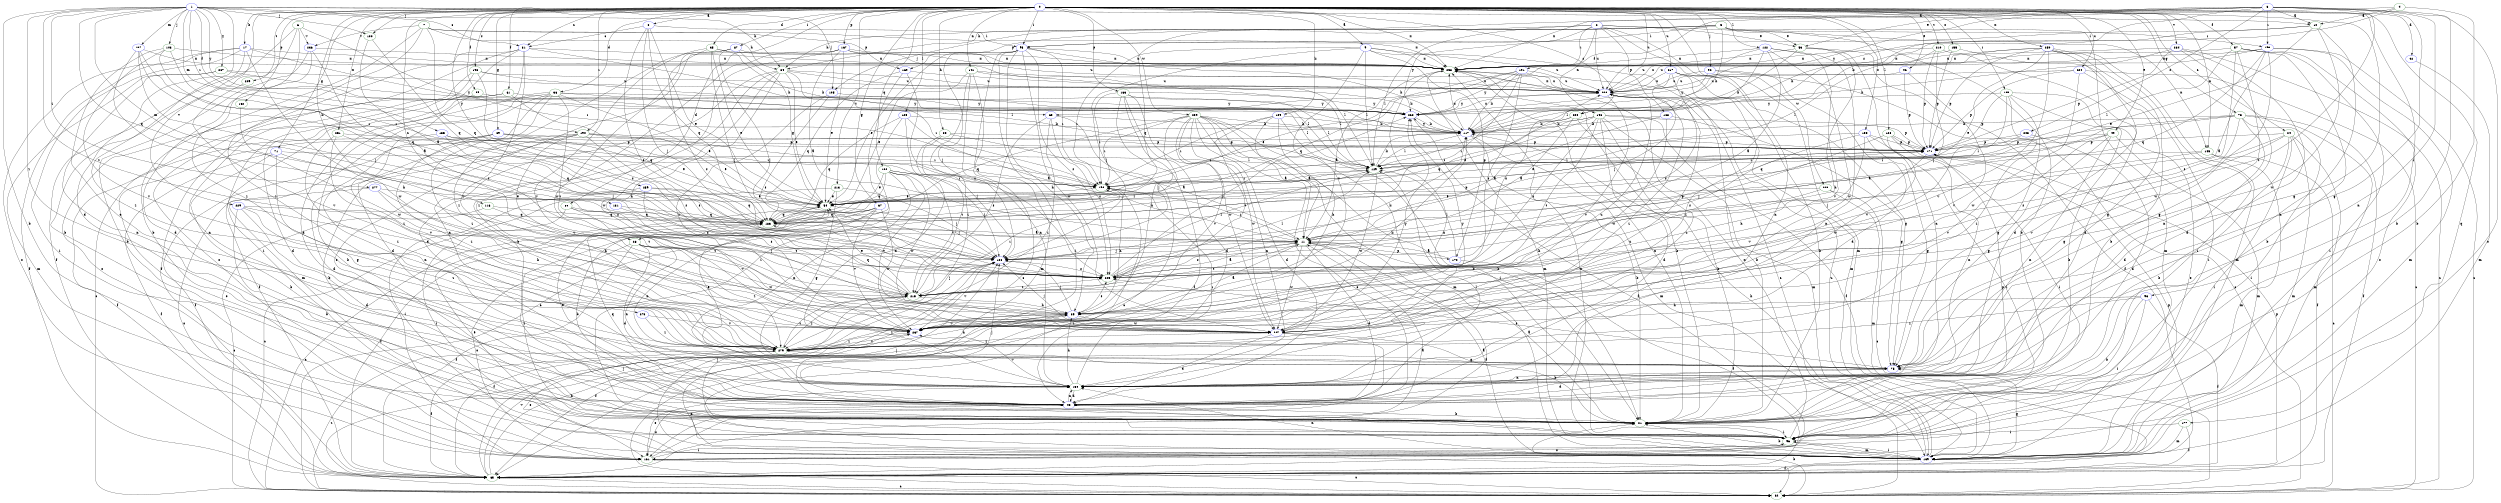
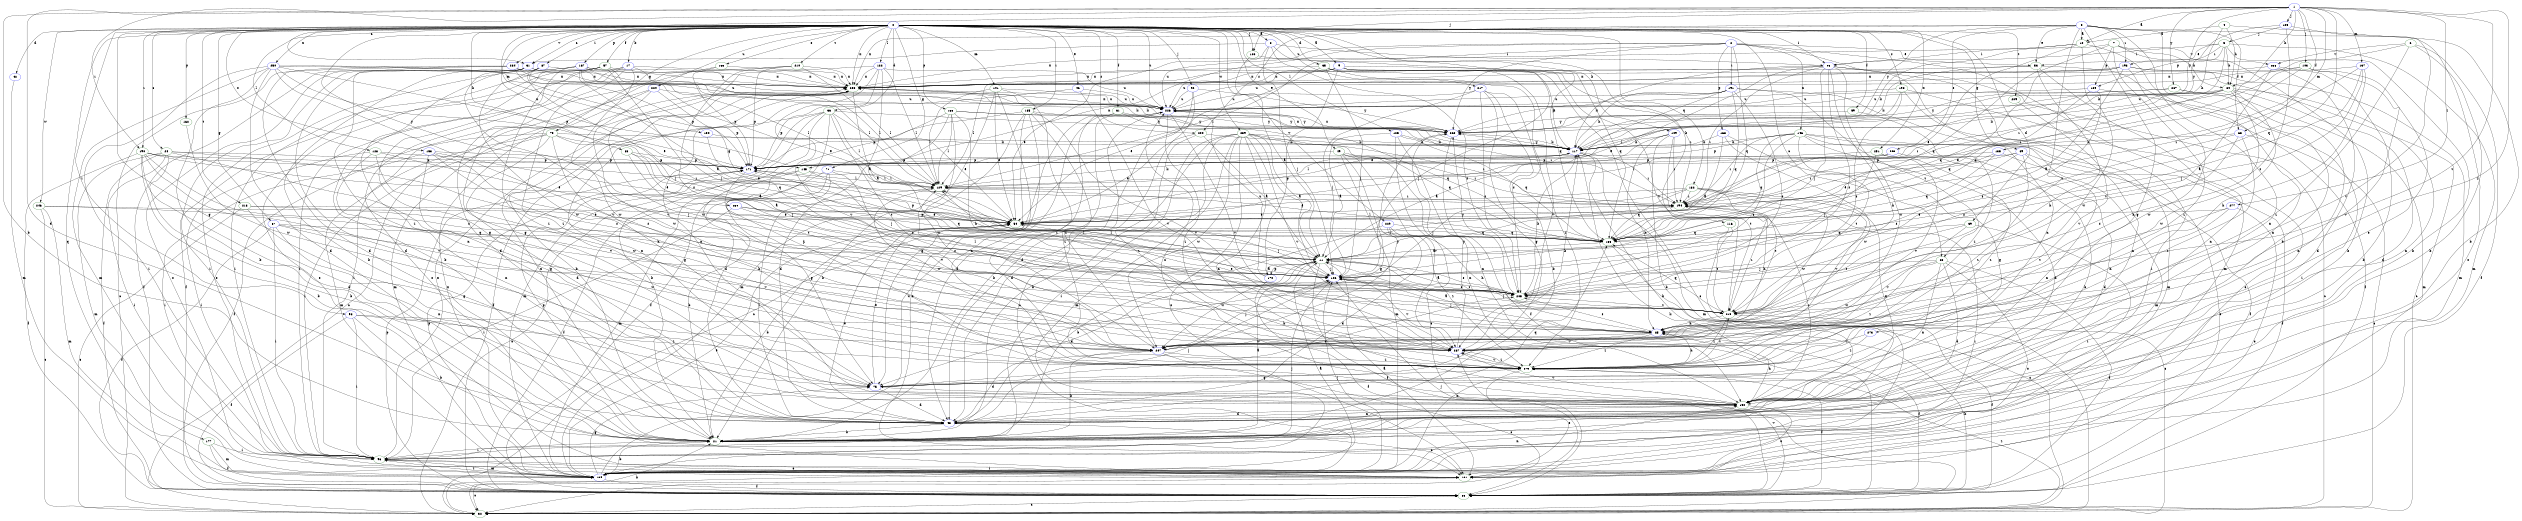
edge "5" -> "105": reversed
node "130": added
node "131": removed
